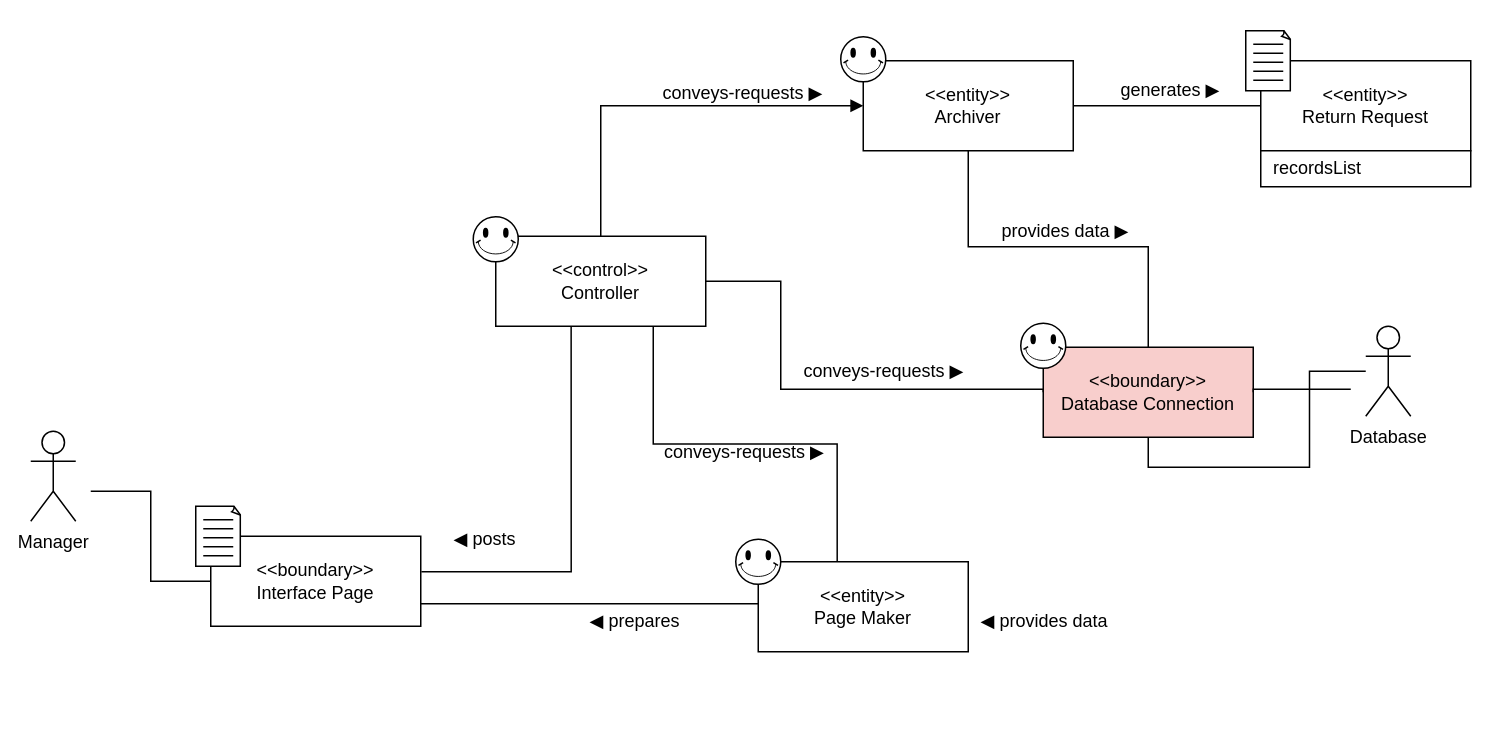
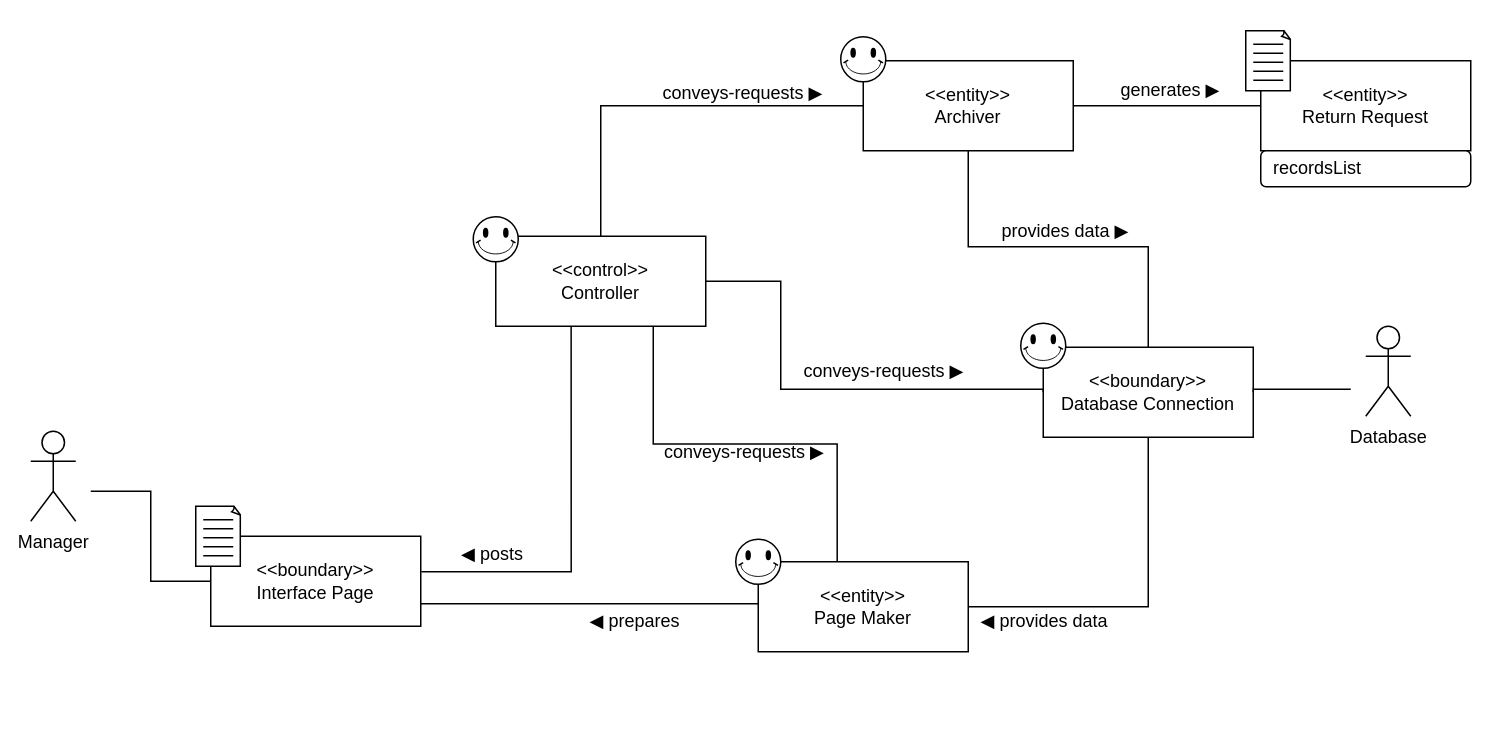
edge "<<control>> Controller" -> "<<entity>> Archiver": arrowhead block -> none
node "recordsList": shape rectangle -> rounded rectangle
node "<<boundary>> Database Connection": fillcolor #f8cecc -> #ffffff
edge "Database" -- "<<boundary>> Database Connection": now "<<entity>> Page Maker" -- "<<boundary>> Database Connection"
node "◀ posts": moved (485, 539) -> (493, 554)
